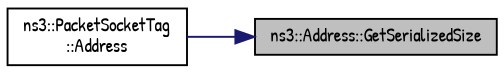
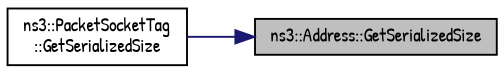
node "ns3::PacketSocketTag ::Address": label "ns3::PacketSocketTag ::Address" -> "ns3::PacketSocketTag ::GetSerializedSize"
